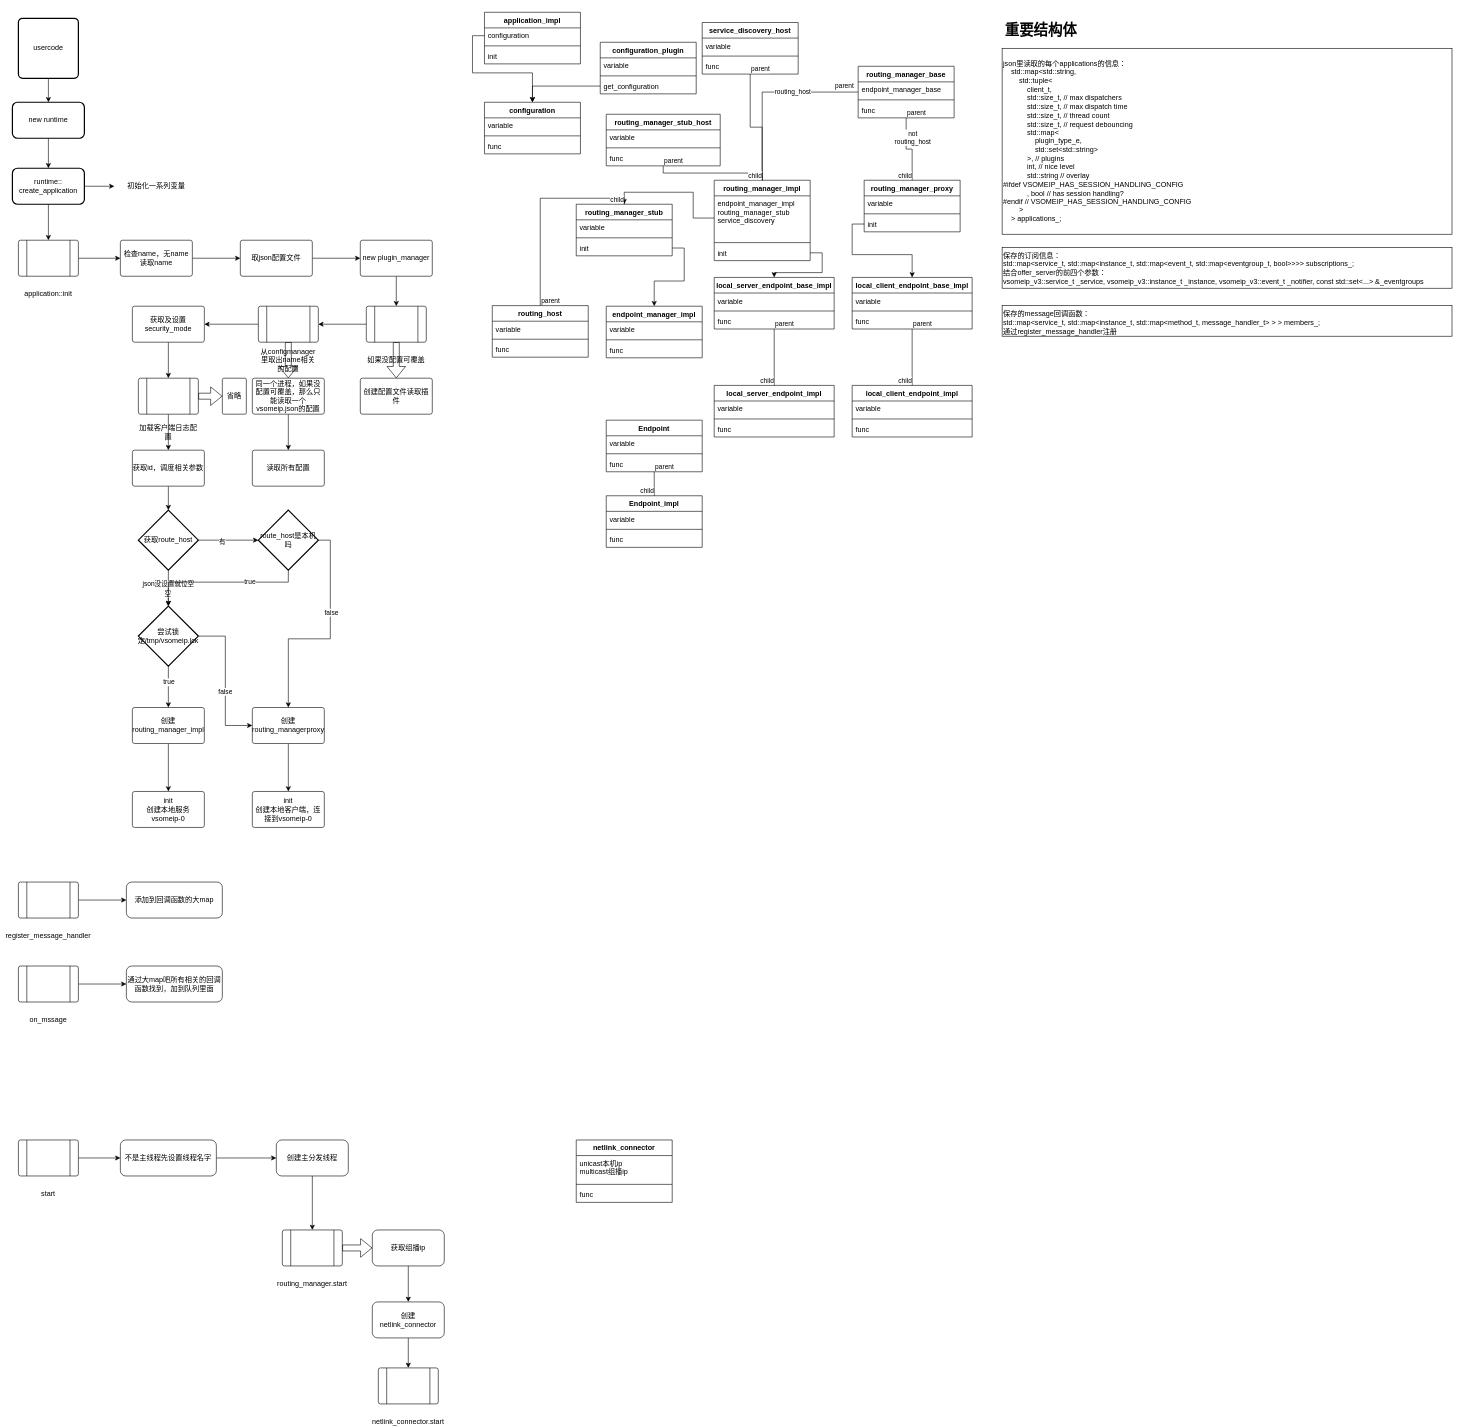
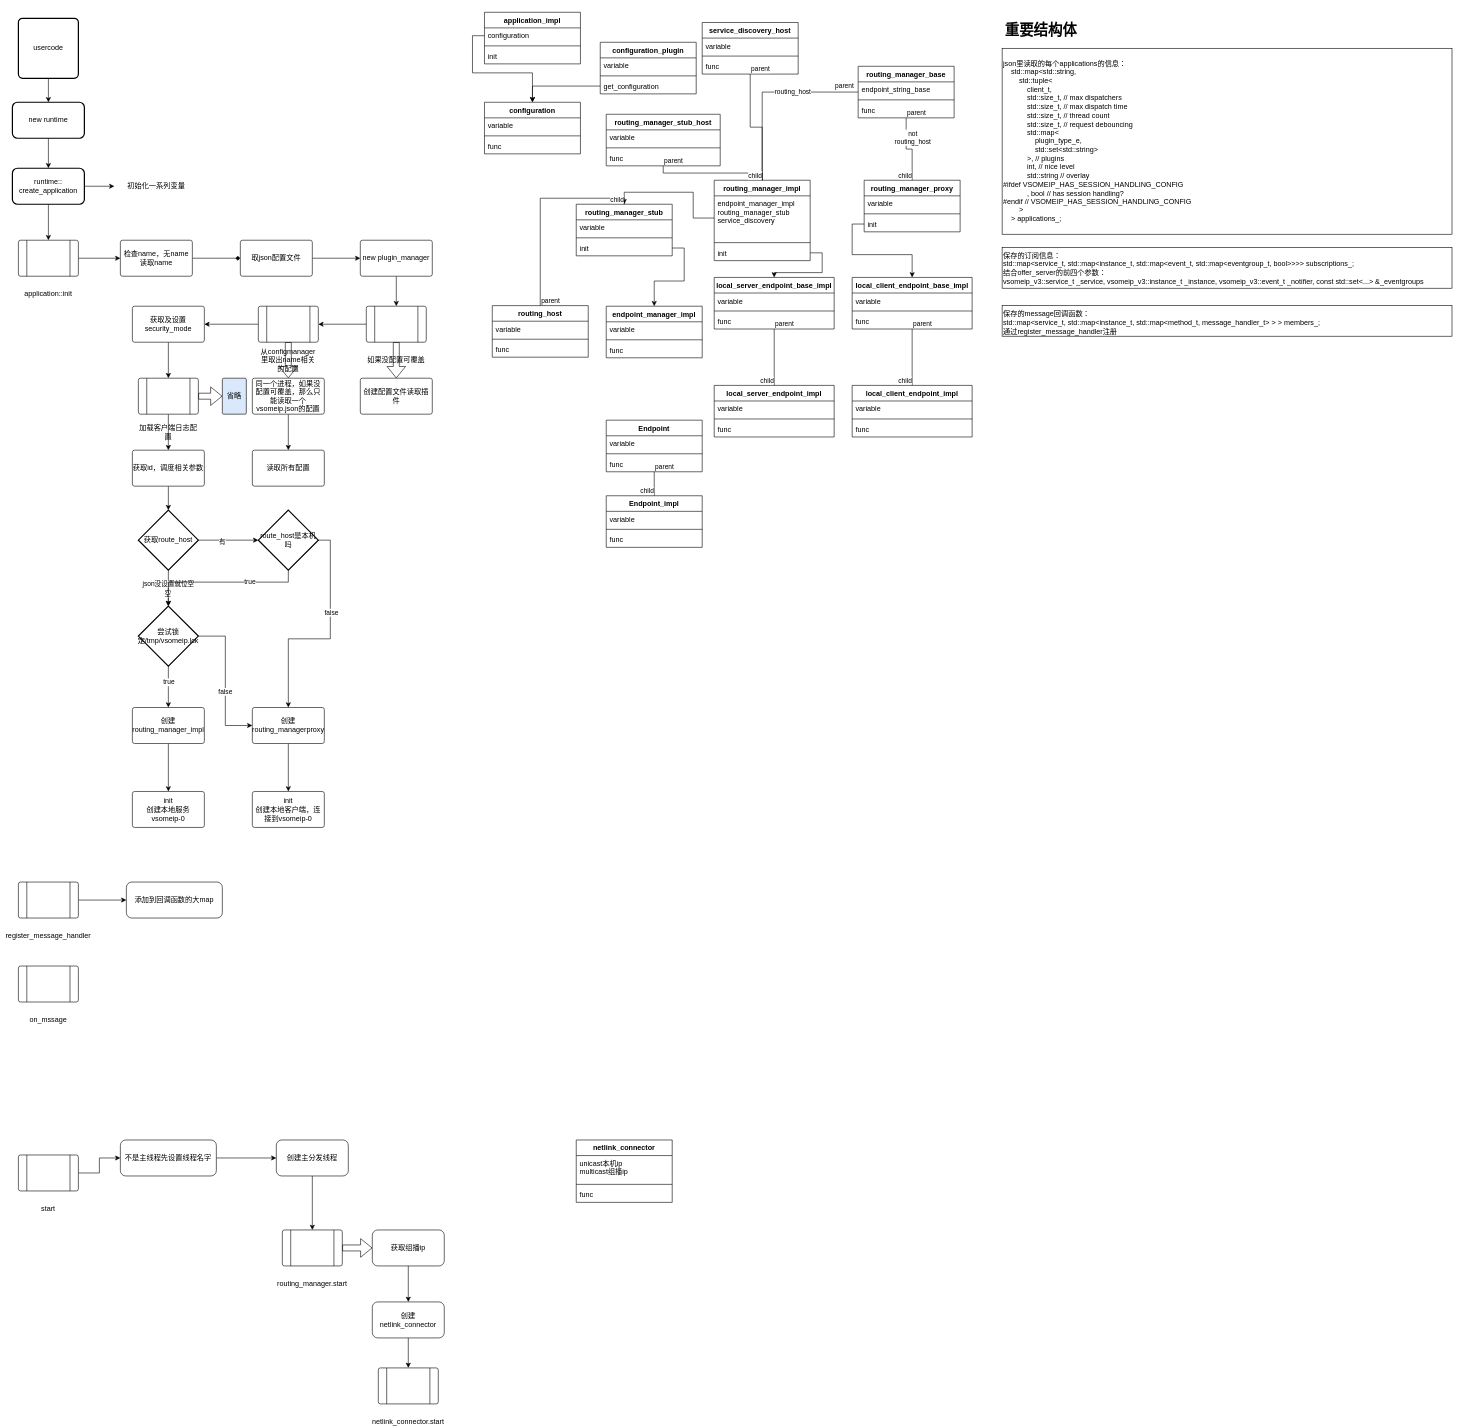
node "endpoint_manager_base": label "endpoint_manager_base" -> "endpoint_string_base"
edge "检查name，无name读取name" -> "取json配置文件": arrowhead classic -> diamond
node "省略": fillcolor #ffffff -> #dae8fc
edge "on_mssage" -> "通过大map吧所有相关的回调函数找到，加到队列里面": removed
node "通过大map吧所有相关的回调函数找到，加到队列里面": removed
node "start": moved (48, 1158) -> (48, 1173)
